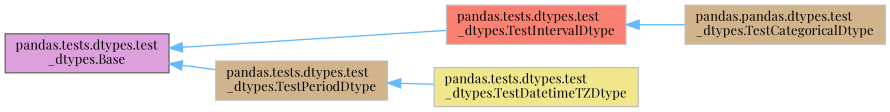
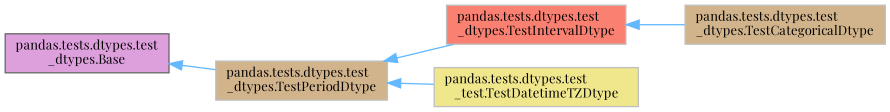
node "pandas.pandas.dtypes.test _dtypes.TestCategoricalDtype": label "pandas.pandas.dtypes.test _dtypes.TestCategoricalDtype" -> "pandas.tests.dtypes.test _dtypes.TestCategoricalDtype"
edge "pandas.tests.dtypes.test _dtypes.TestIntervalDtype" -> "pandas.tests.dtypes.test _dtypes.Base": now "pandas.tests.dtypes.test _dtypes.TestIntervalDtype" -> "pandas.tests.dtypes.test _dtypes.TestPeriodDtype"
node "pandas.tests.dtypes.test _dtypes.TestDatetimeTZDtype": label "pandas.tests.dtypes.test _dtypes.TestDatetimeTZDtype" -> "pandas.tests.dtypes.test _test.TestDatetimeTZDtype"
